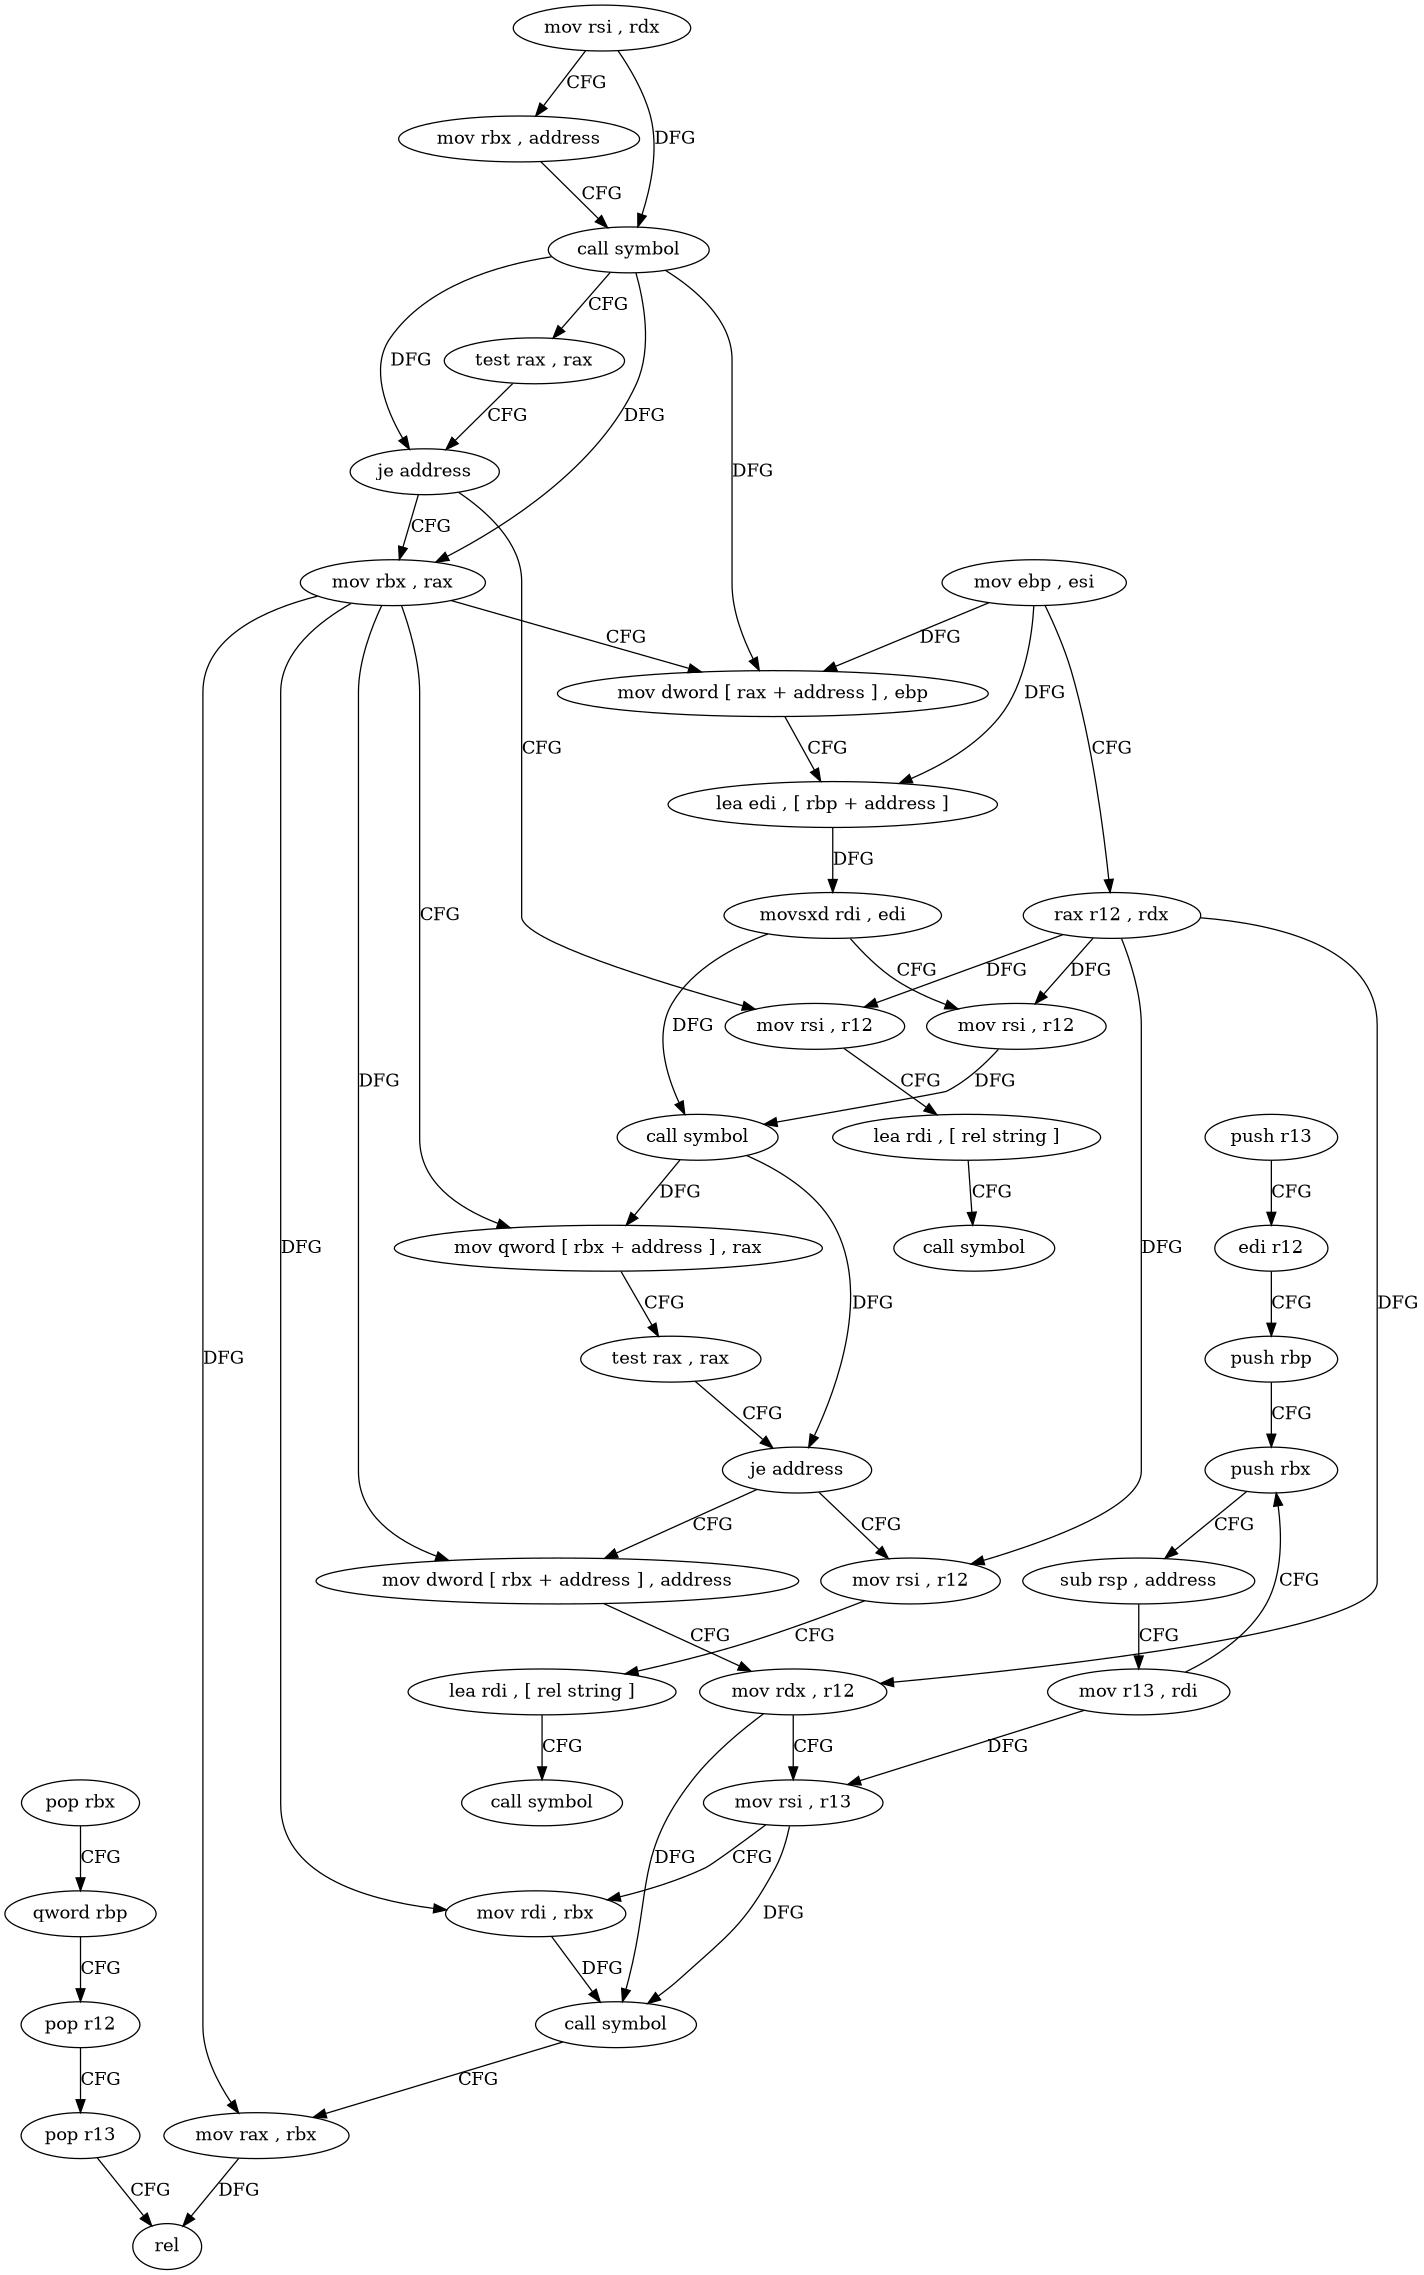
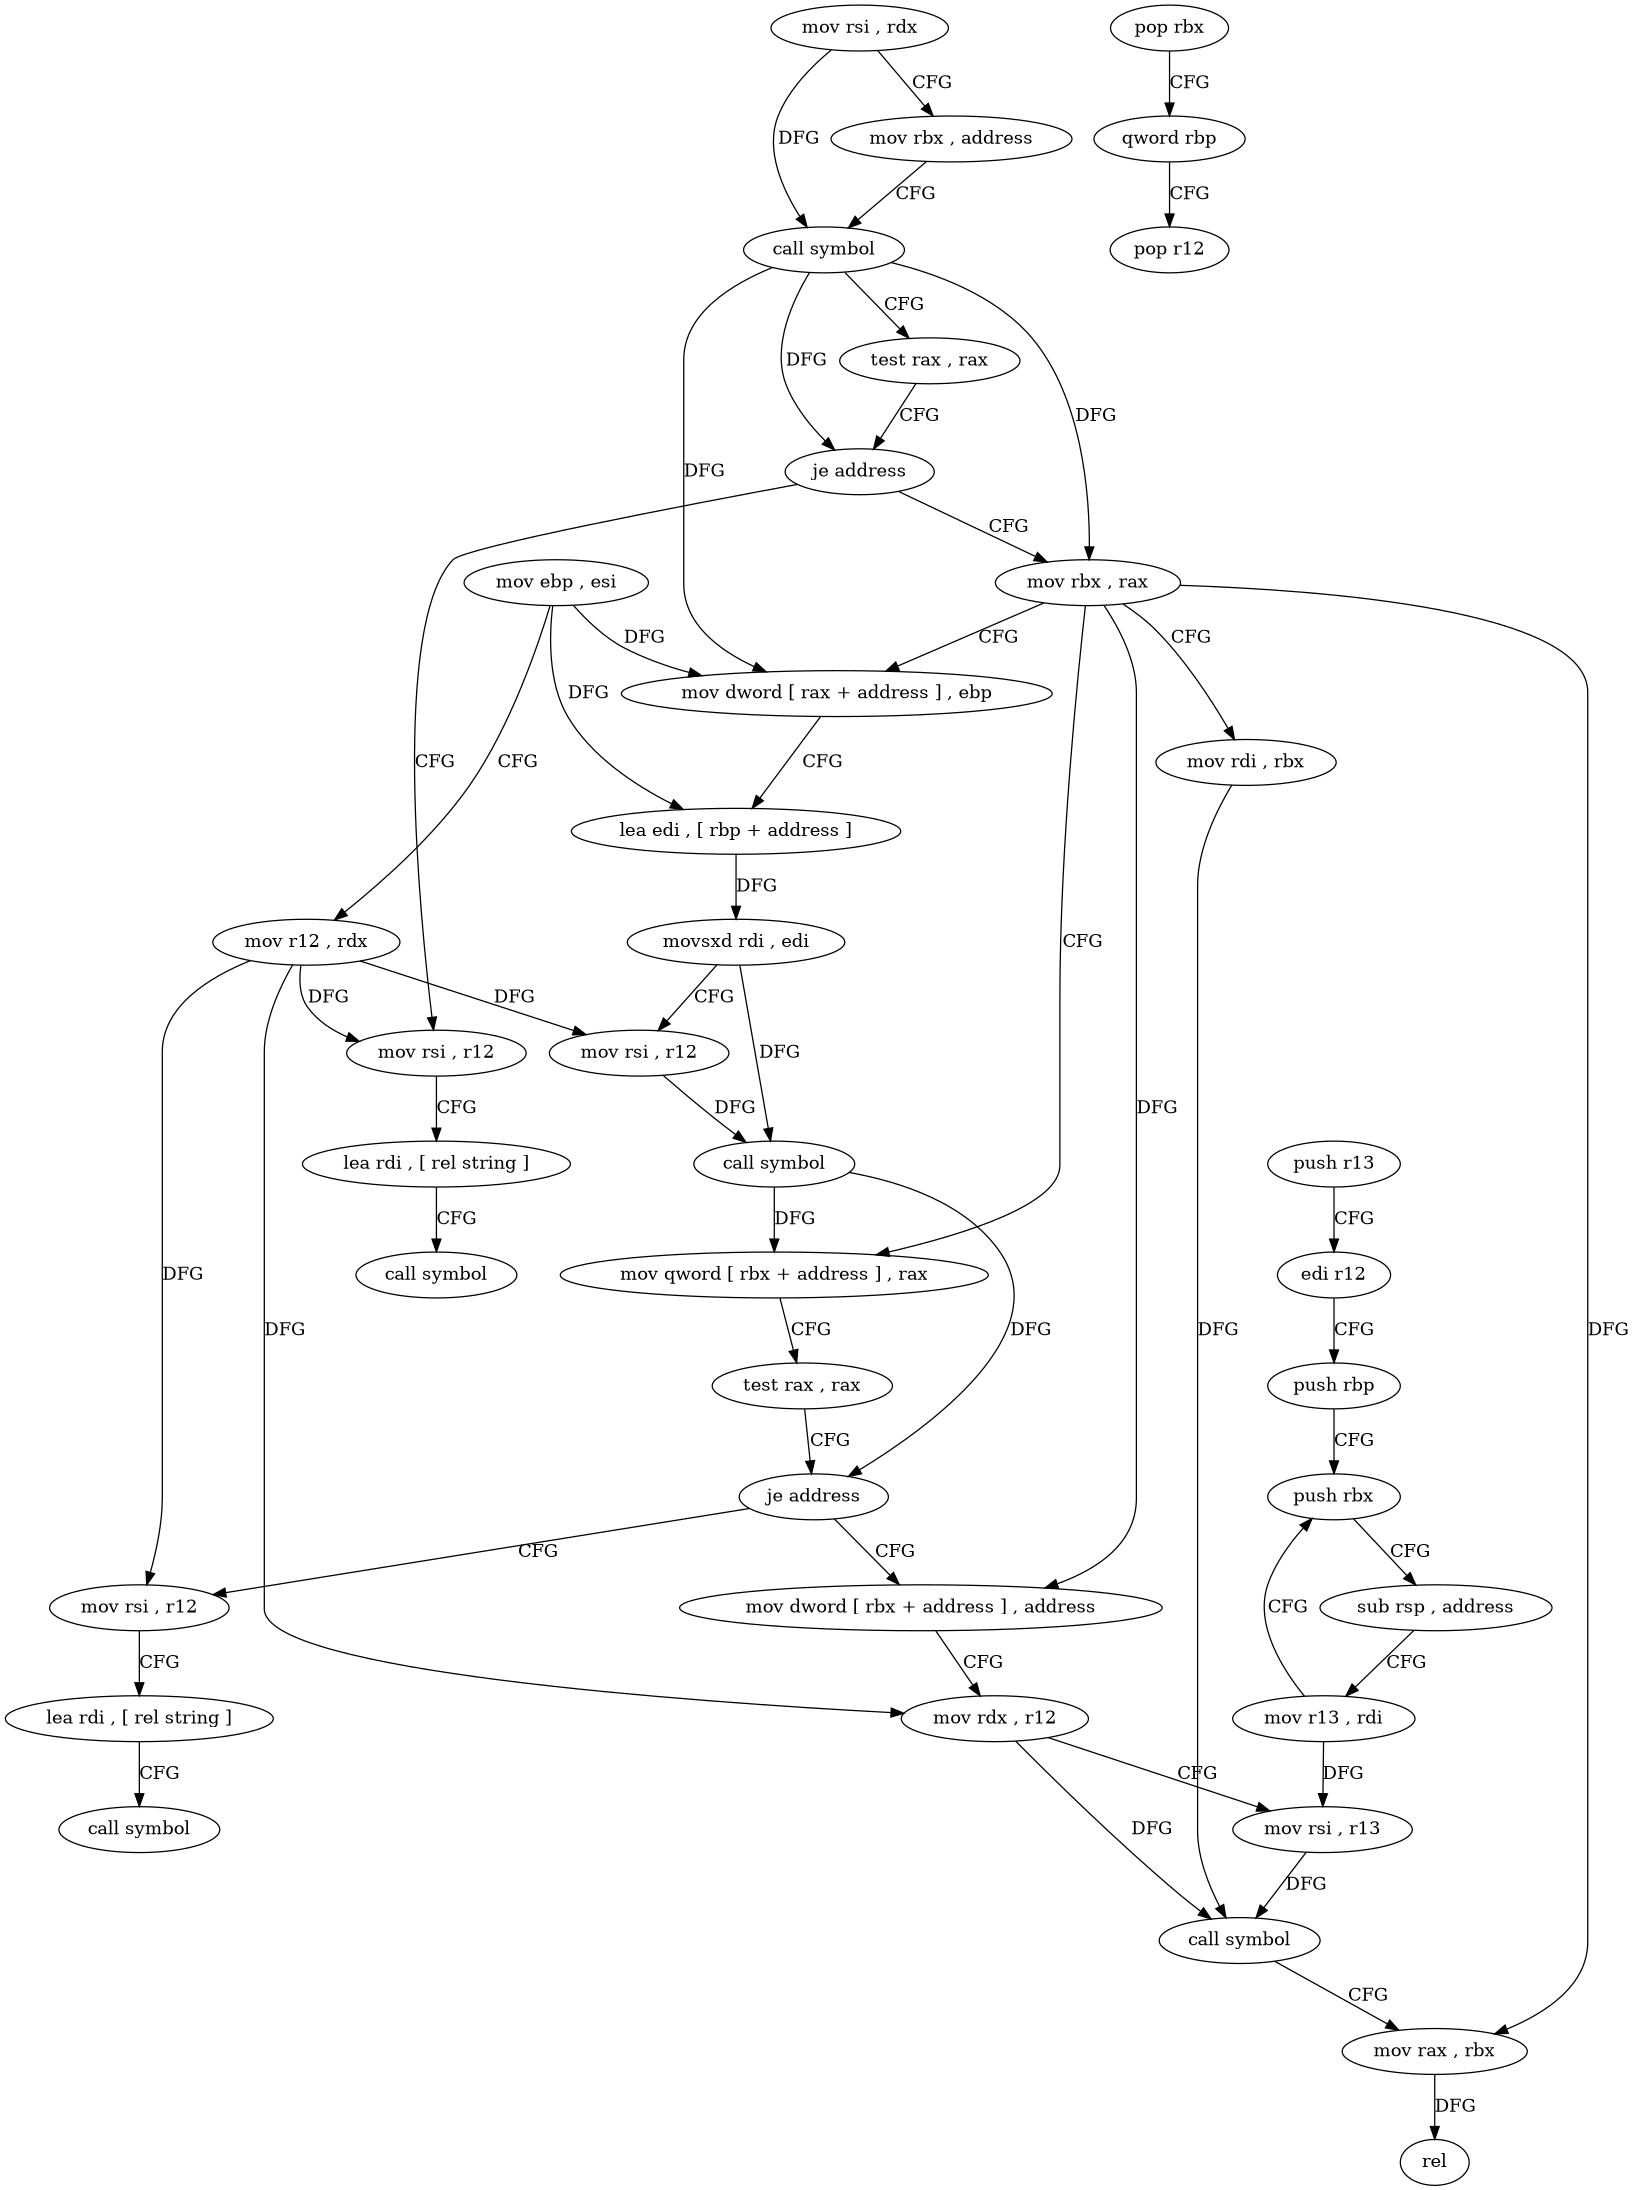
node "rax r12 , rdx": label "rax r12 , rdx" -> "mov r12 , rdx"
edge "mov rbx , rax" -> "mov rdi , rbx": label "DFG" -> "CFG"
edge "mov rsi , r13" -> "mov rdi , rbx": removed, label "CFG"
node "pop r13": removed
